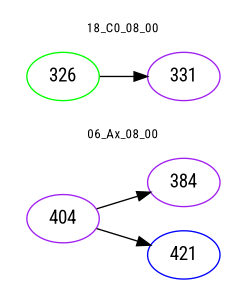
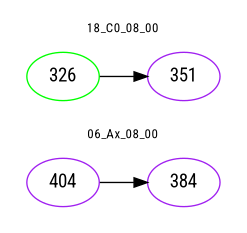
node "331": label "331" -> "351"
node "421": removed
